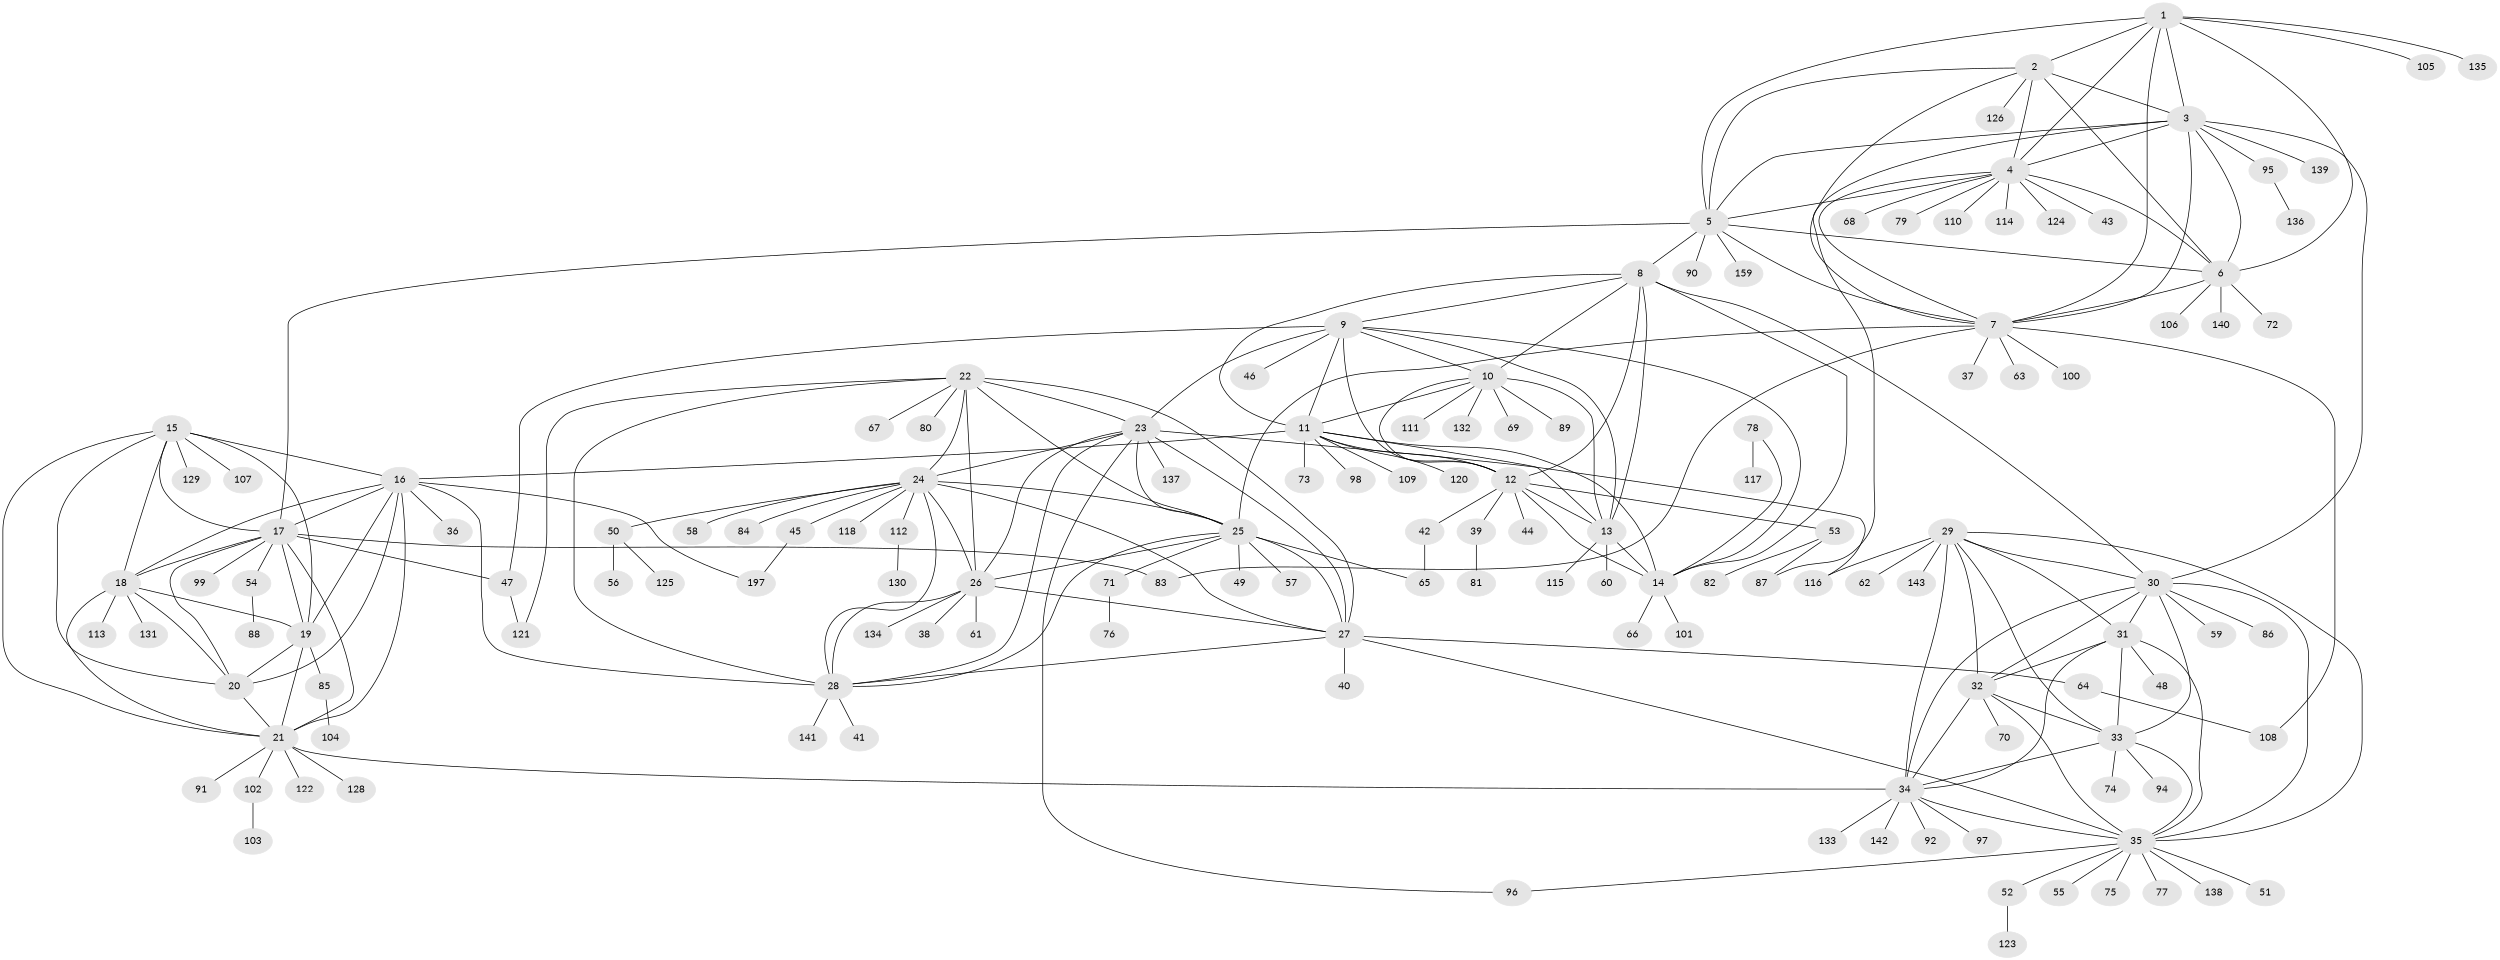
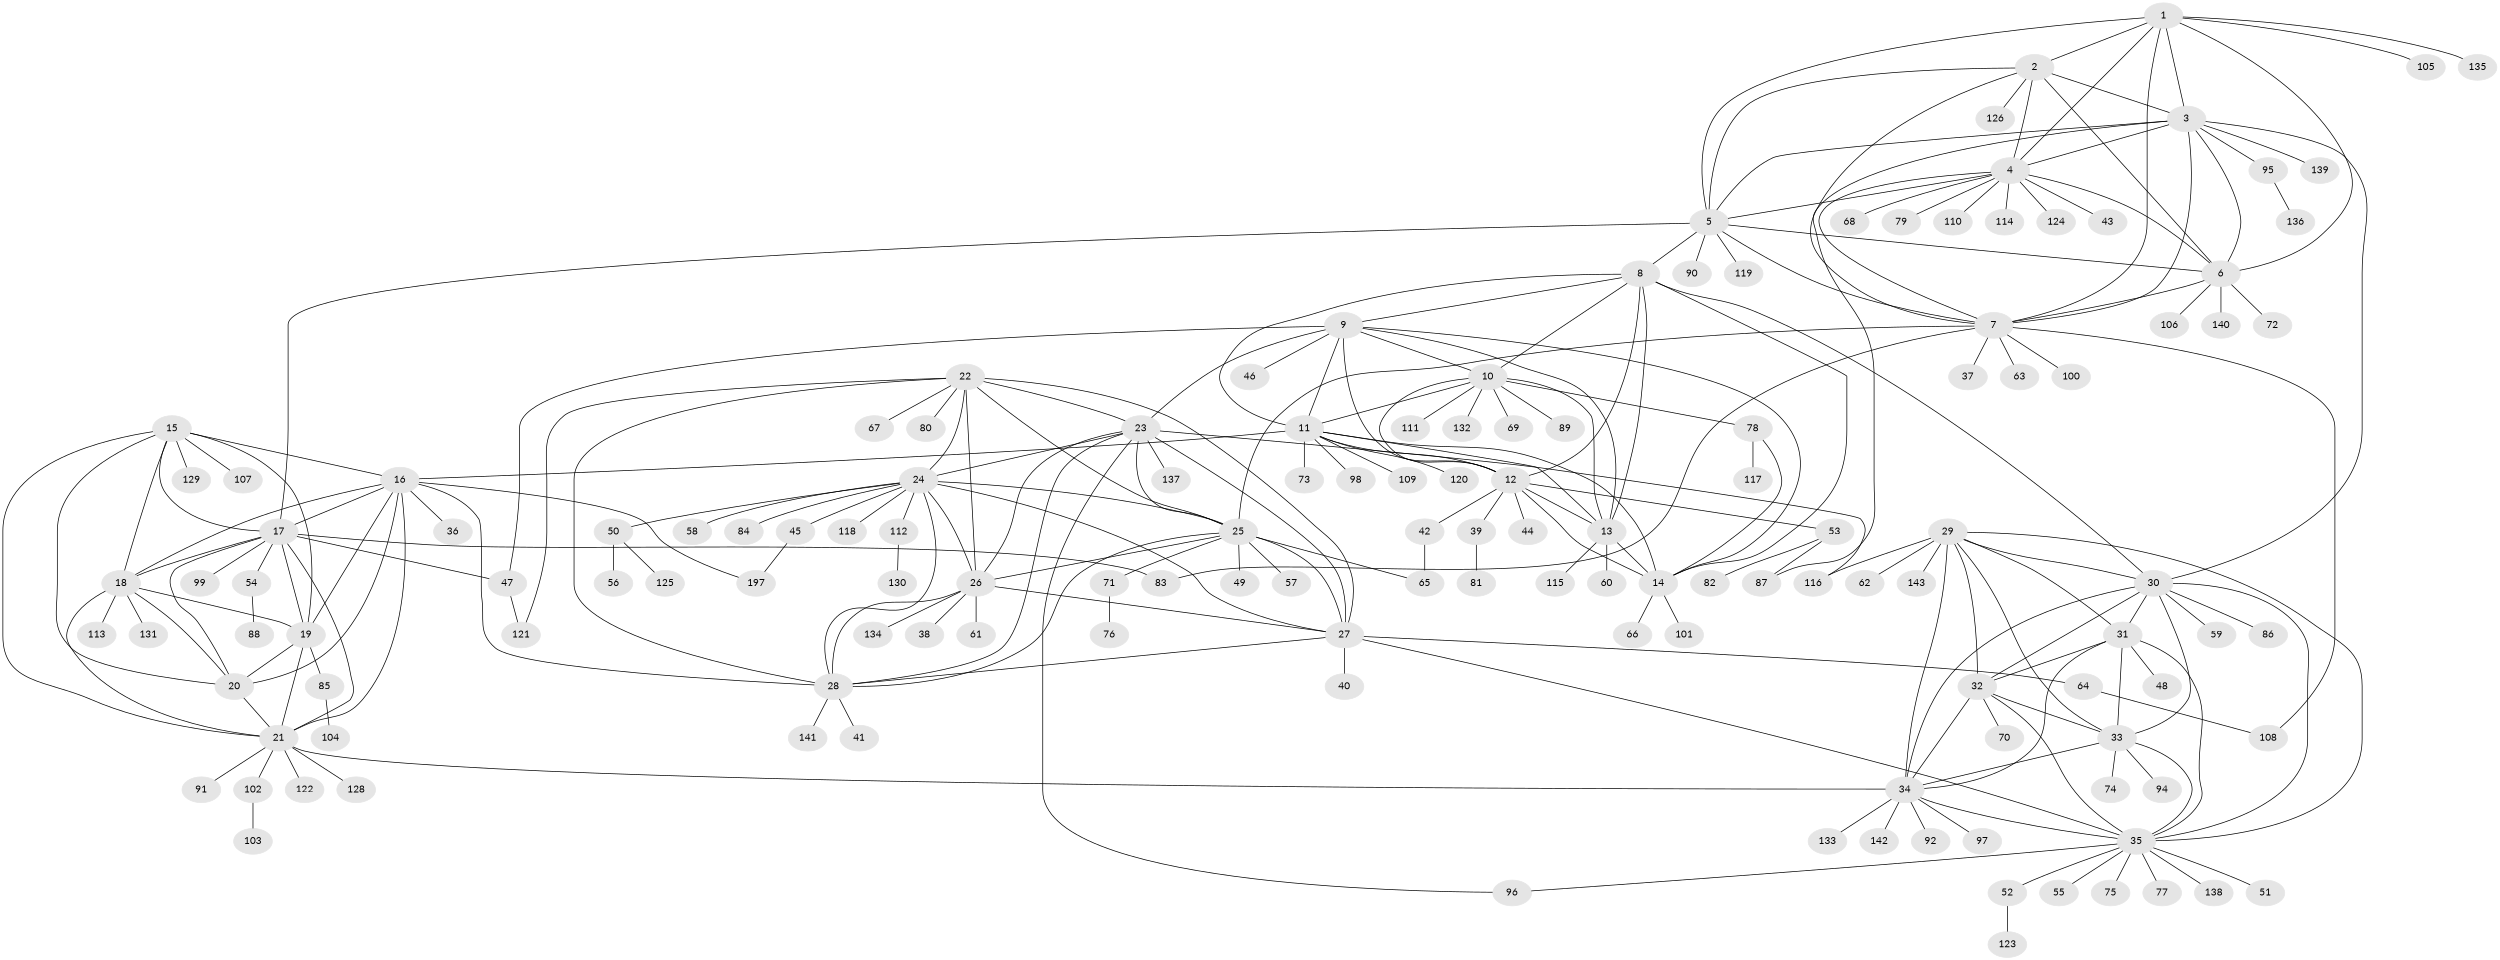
node "159": label "159" -> "119"
edge "10" -- "78": added
